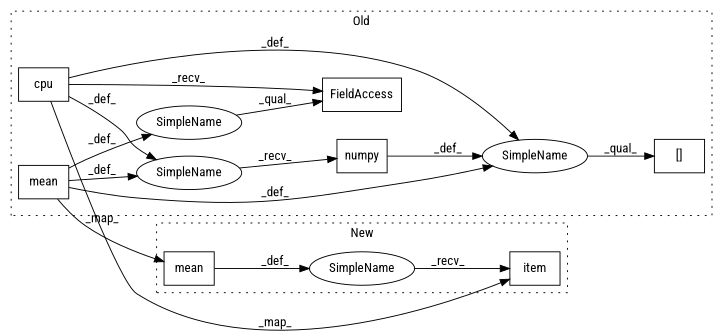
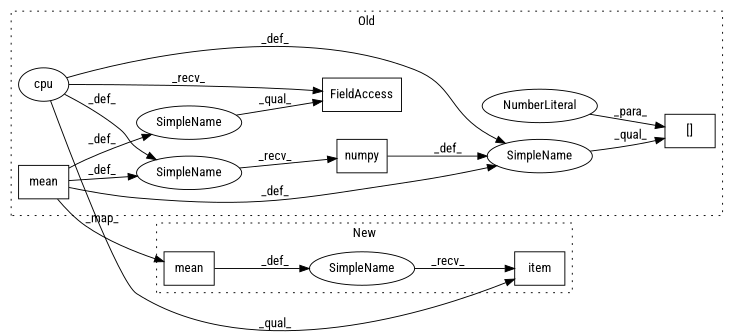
node "cpu": shape box -> ellipse
node "NumberLiteral": added
edge "cpu" -> "item": label "_map_" -> "_qual_"
